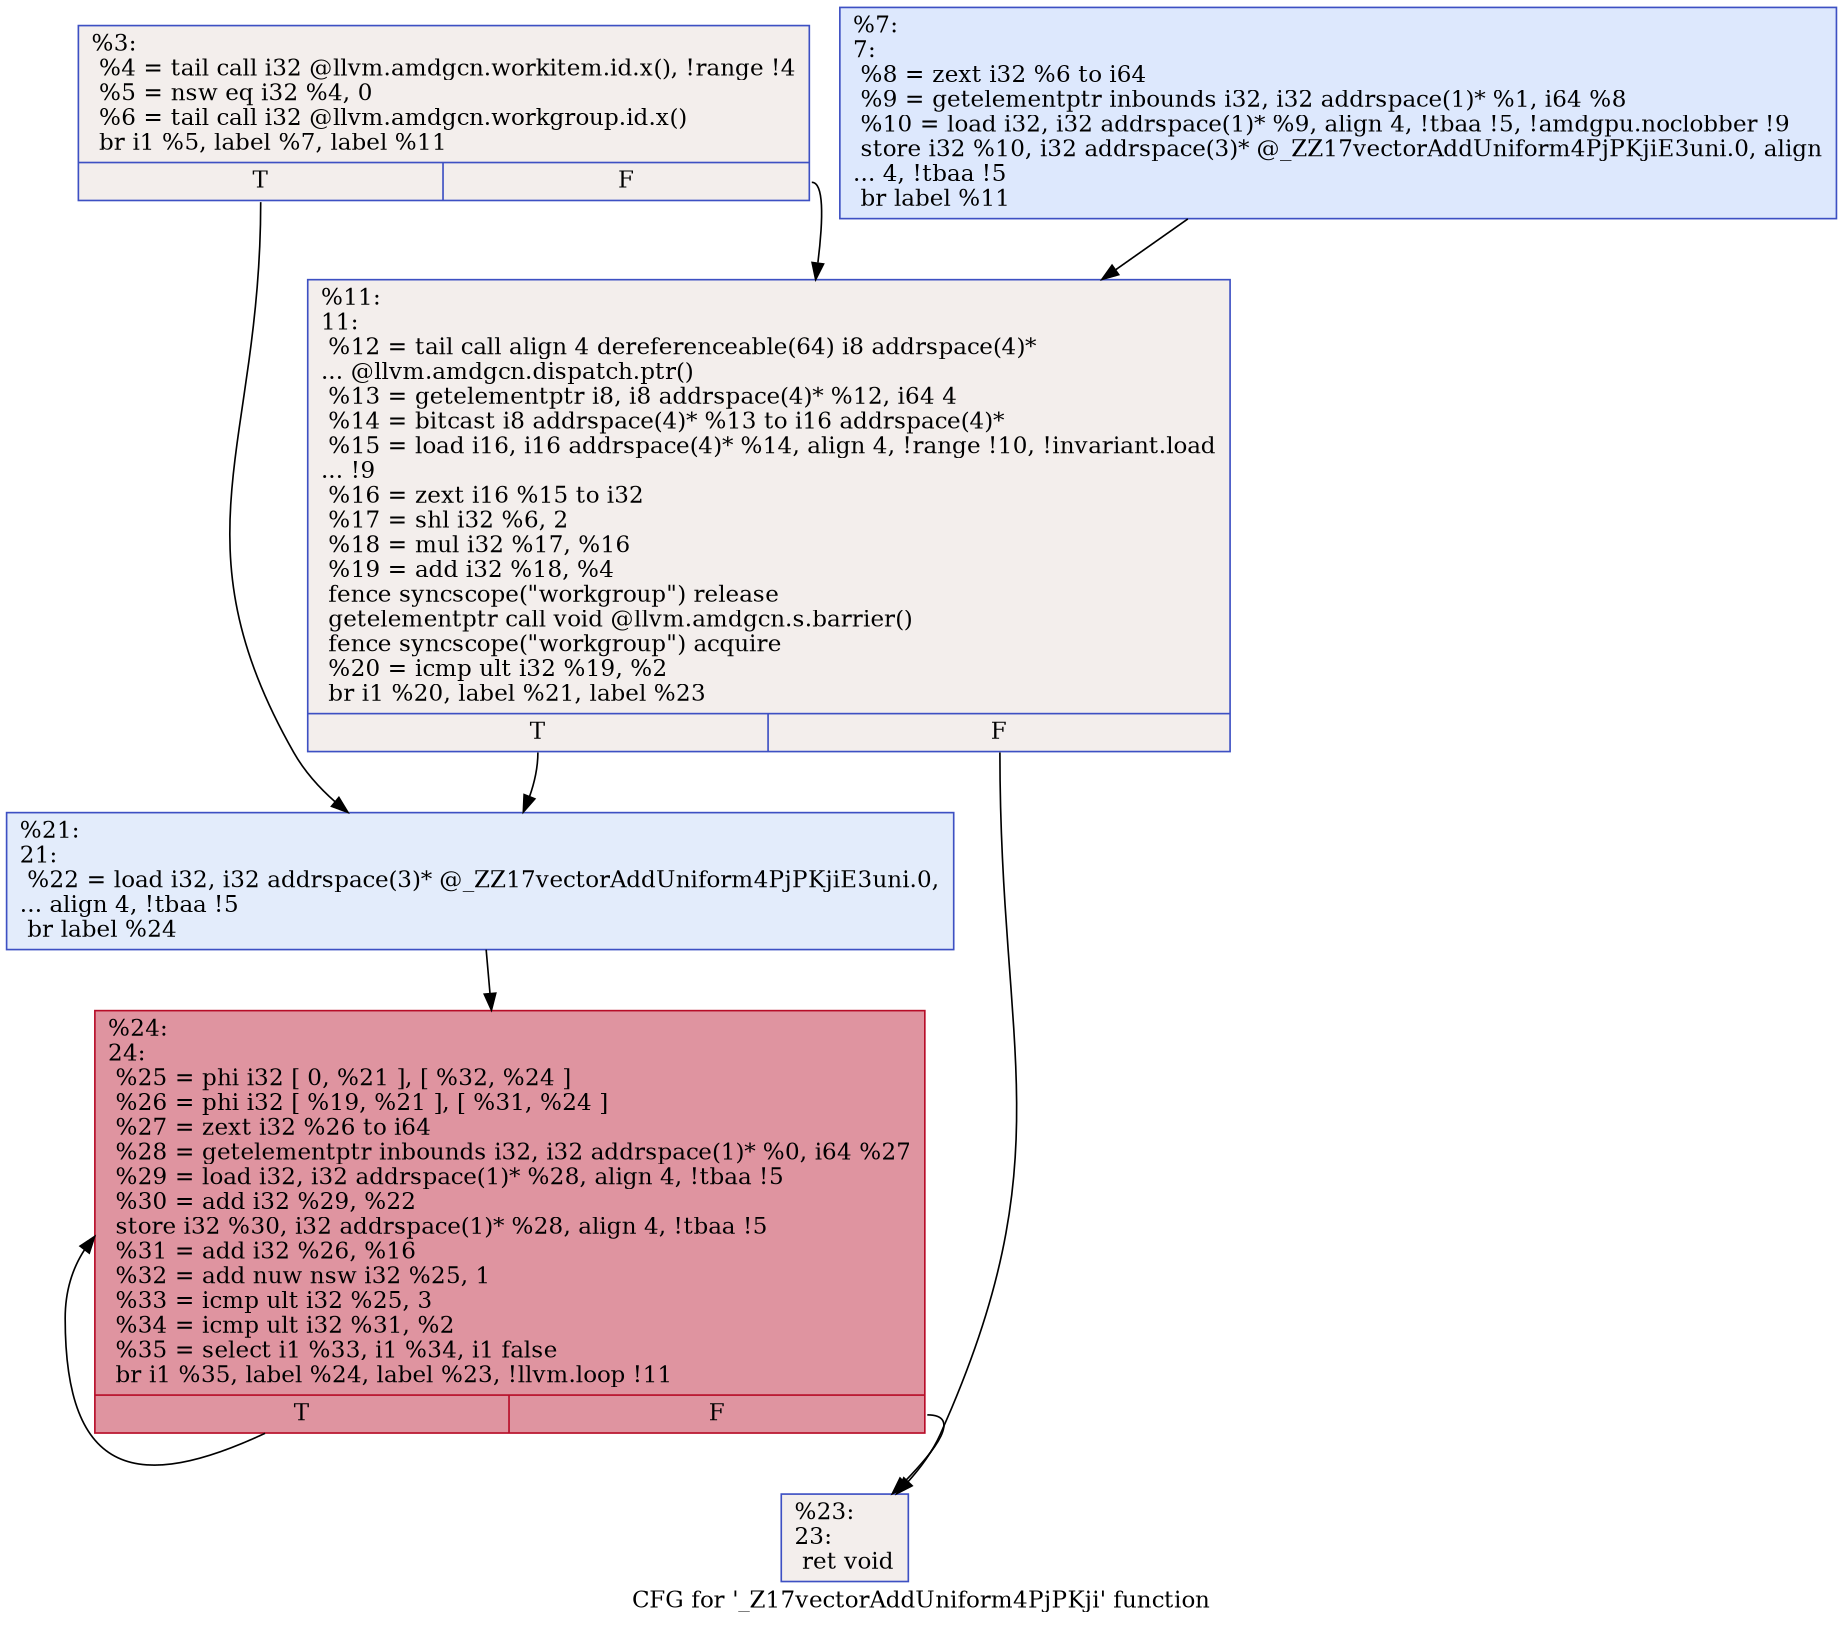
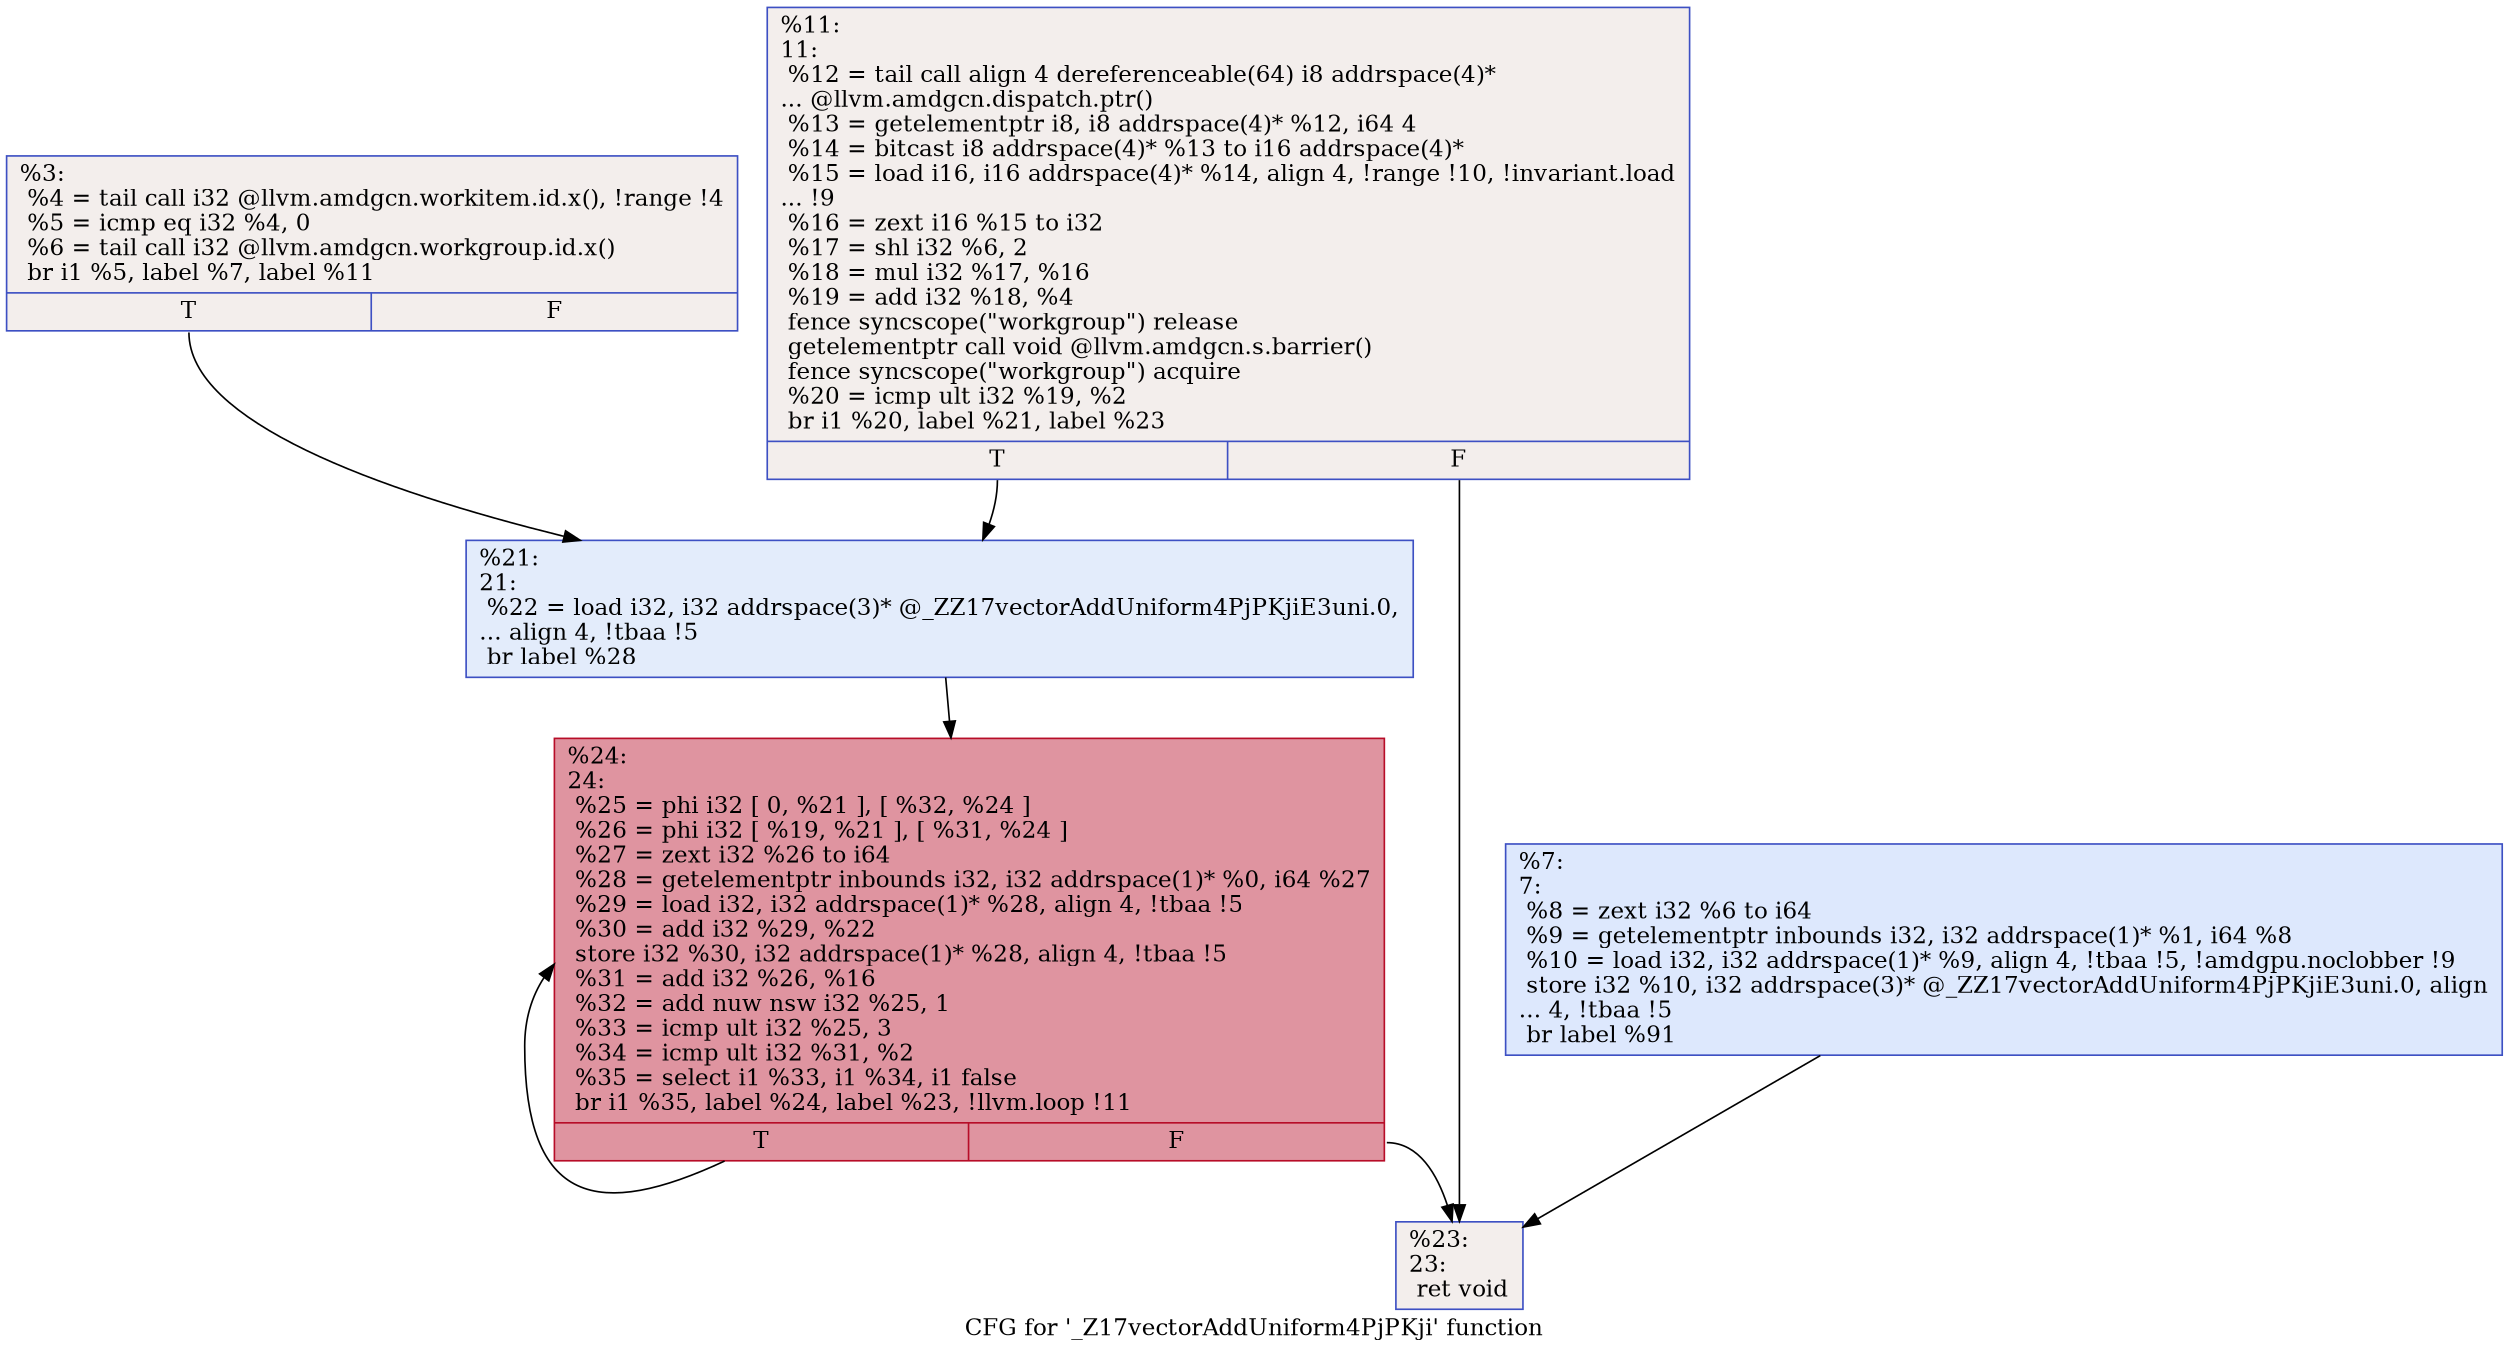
node "%3:": text "%5 = nsw eq i32 %4, 0" -> "%5 = icmp eq i32 %4, 0"
node "%7:": text "br label %11" -> "br label %91"
edge "%3:" -> "%11:": removed
edge "%7:" -> "%11:": now "%7:" -> "%23:"
node "%21:": text "br label %24" -> "br label %28"
